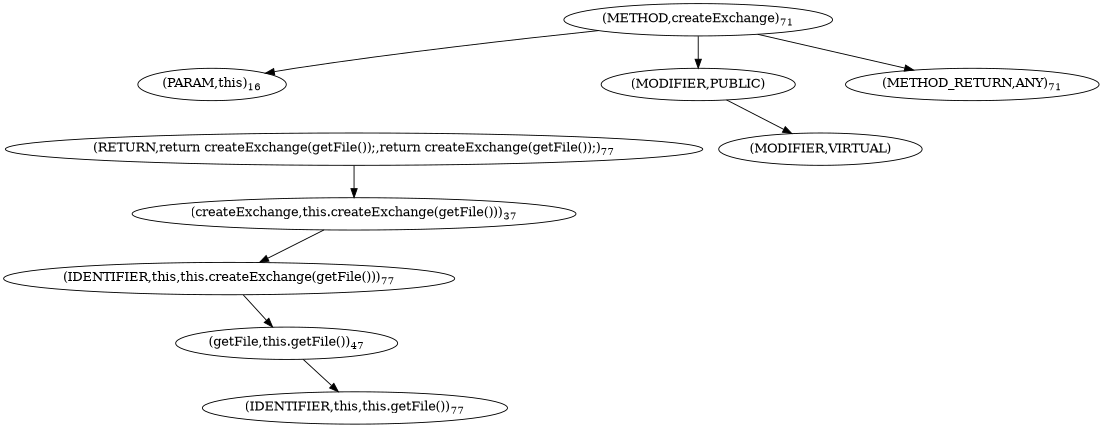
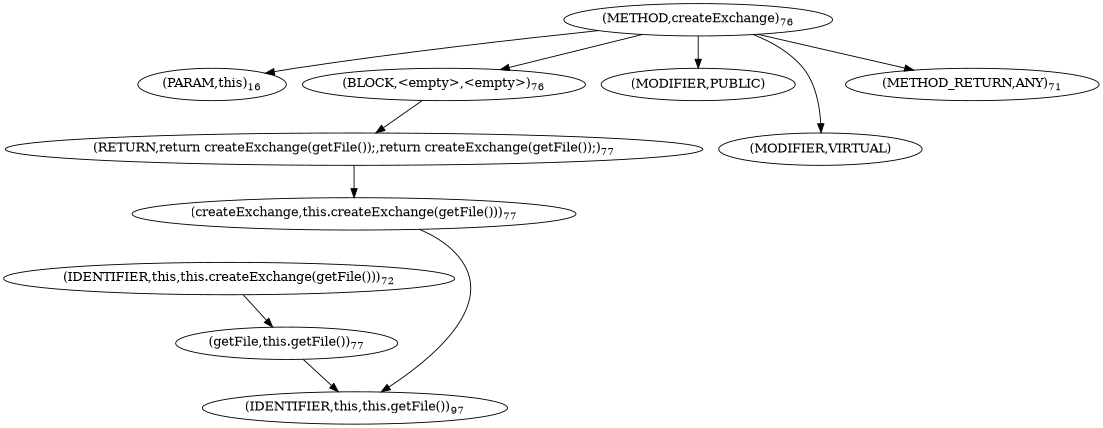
node "(METHOD,createExchange)": text "71" -> "76"
node "(BLOCK,<empty>,<empty>)": added
edge "(MODIFIER,PUBLIC)" -> "(MODIFIER,VIRTUAL)": now "(METHOD,createExchange)" -> "(MODIFIER,VIRTUAL)"
node "(createExchange,this.createExchange(getFile()))": text "37" -> "77"
edge "(createExchange,this.createExchange(getFile()))" -> "(IDENTIFIER,this,this.createExchange(getFile()))": now "(createExchange,this.createExchange(getFile()))" -> "(IDENTIFIER,this,this.getFile())"
node "(IDENTIFIER,this,this.createExchange(getFile()))": text "77" -> "72"
node "(getFile,this.getFile())": text "47" -> "77"
node "(IDENTIFIER,this,this.getFile())": text "77" -> "97"
